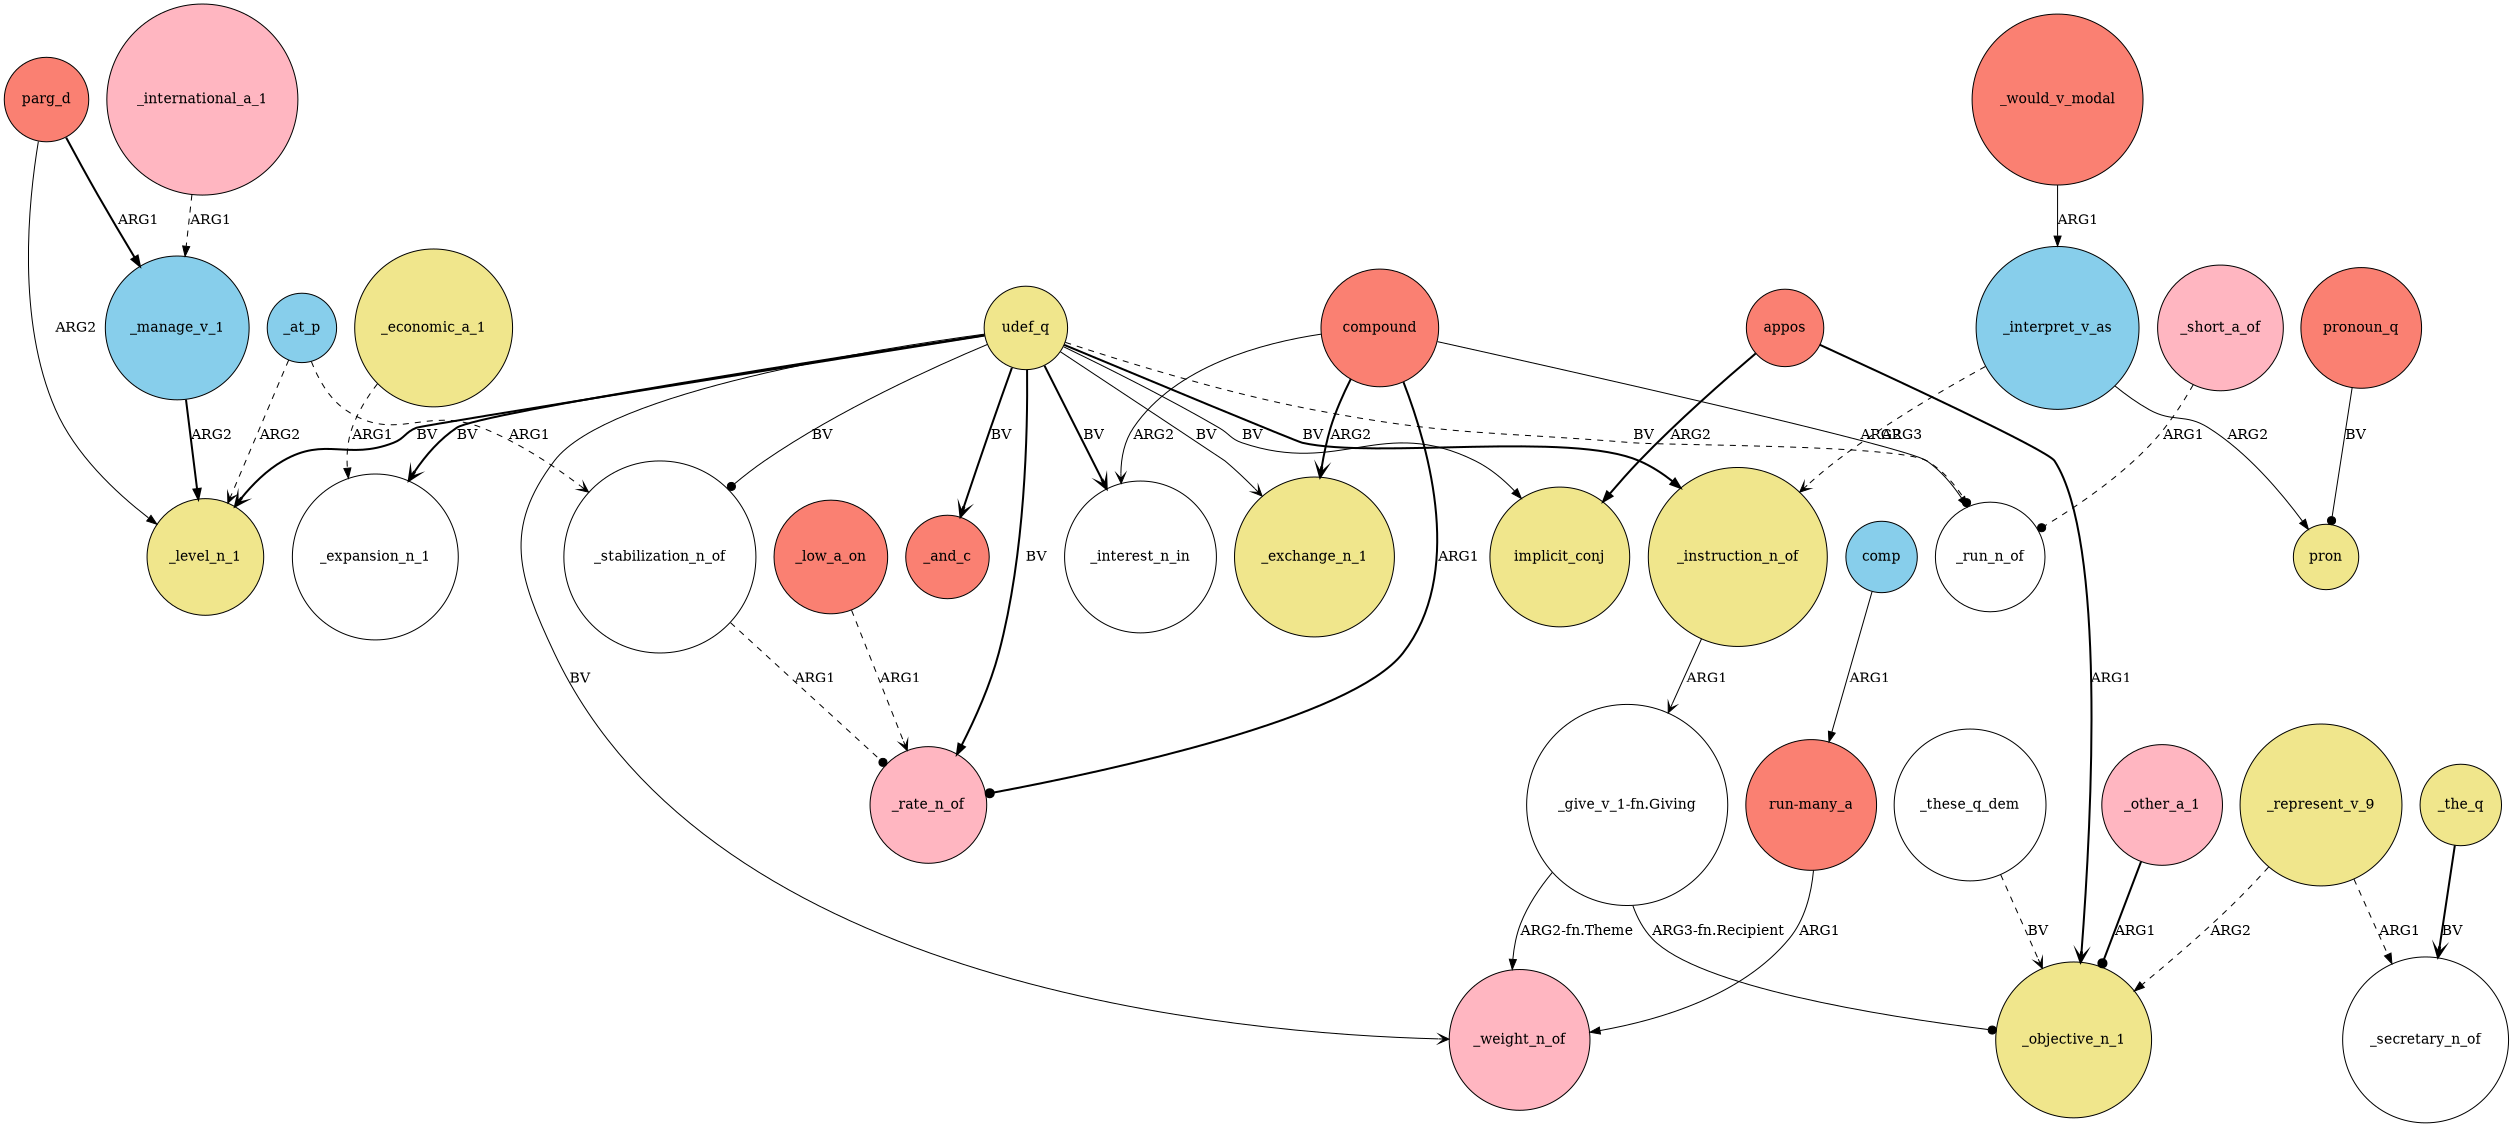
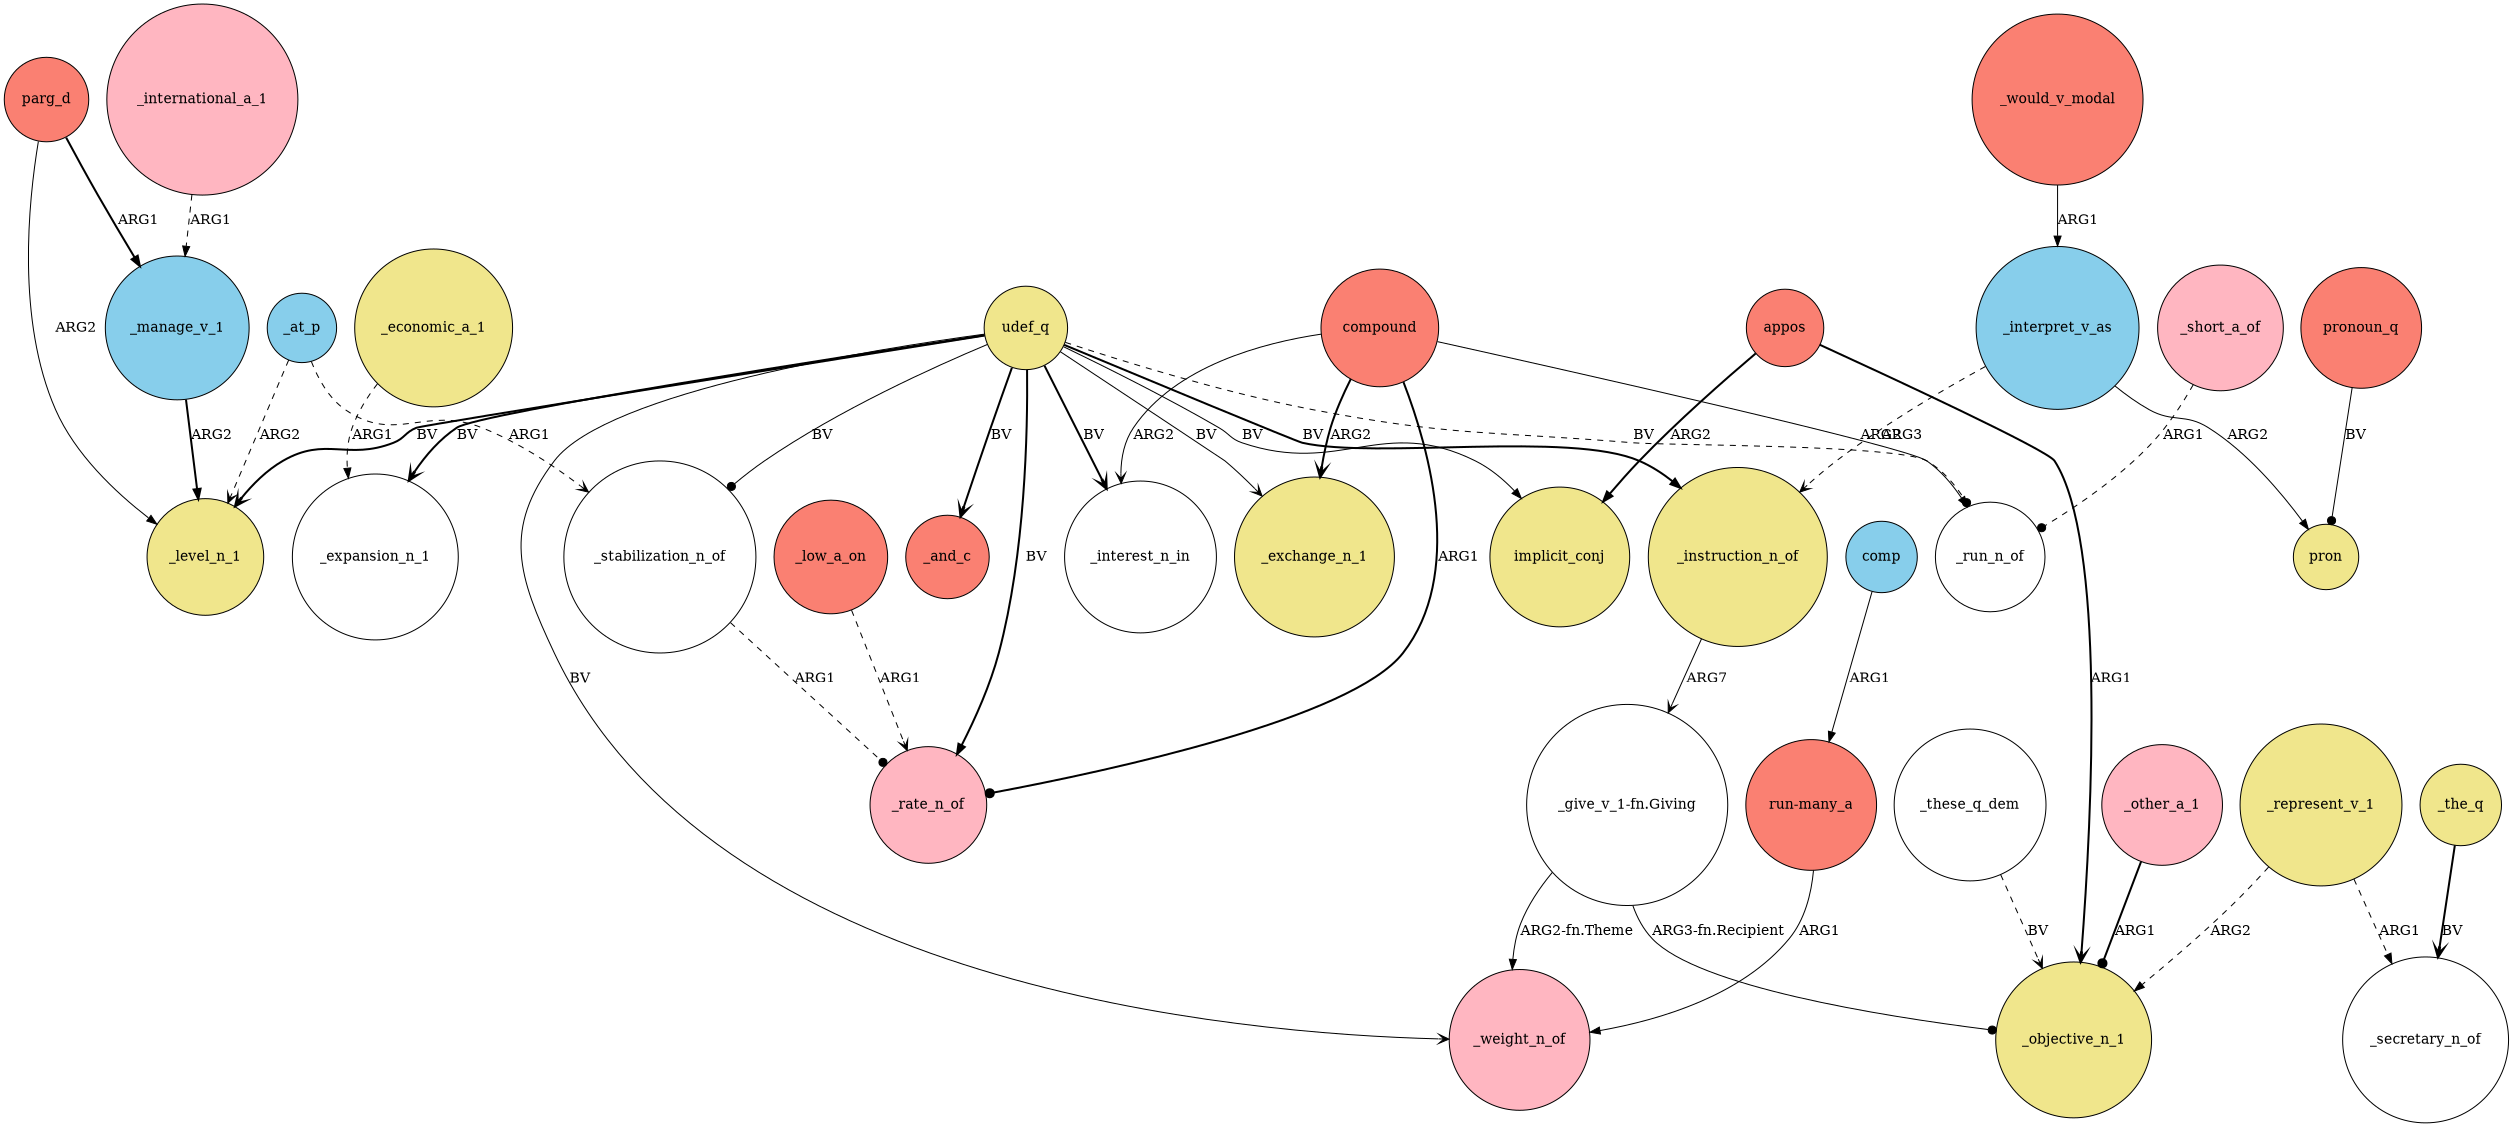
edge "_instruction_n_of" -> "_give_v_1-fn.Giving": label "ARG1" -> "ARG7"
node "_represent_v_9": label "_represent_v_9" -> "_represent_v_1"
